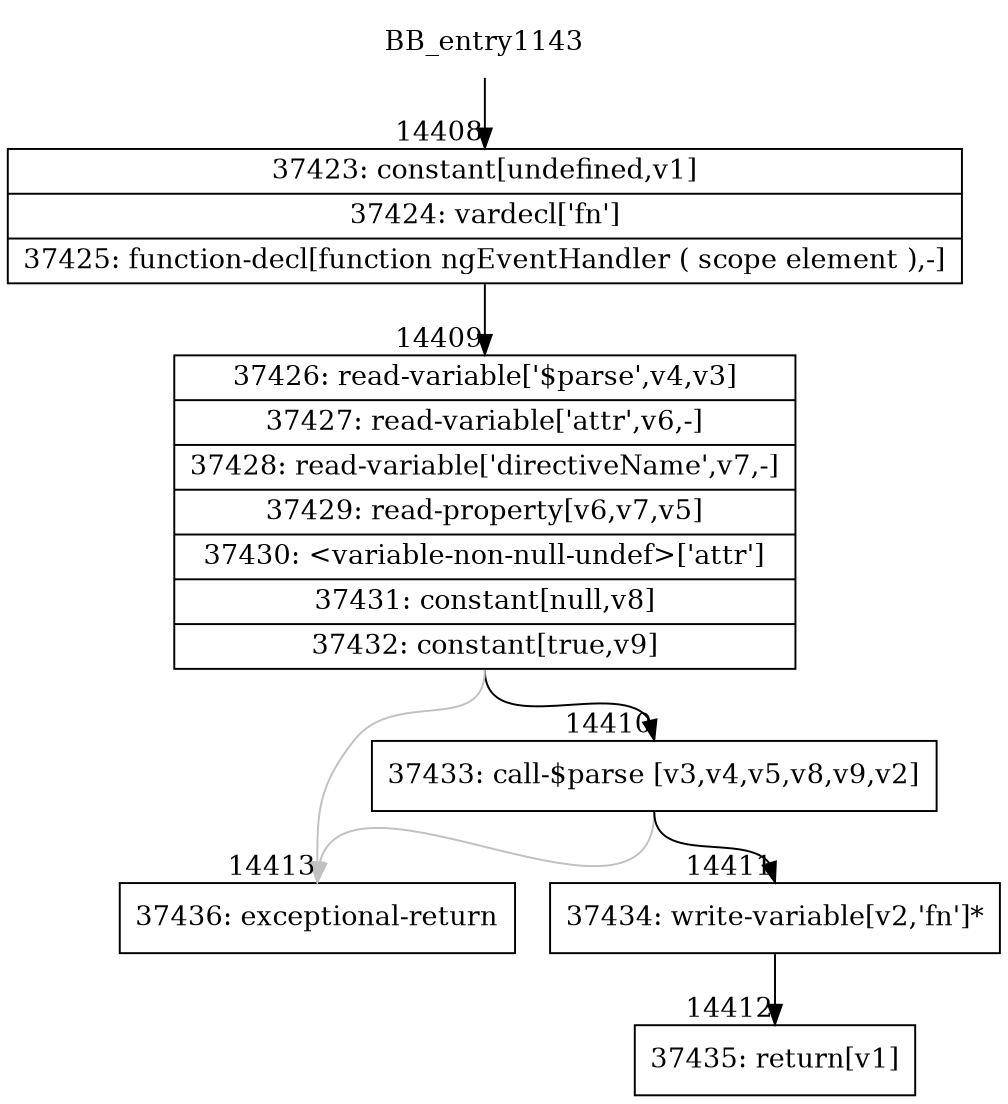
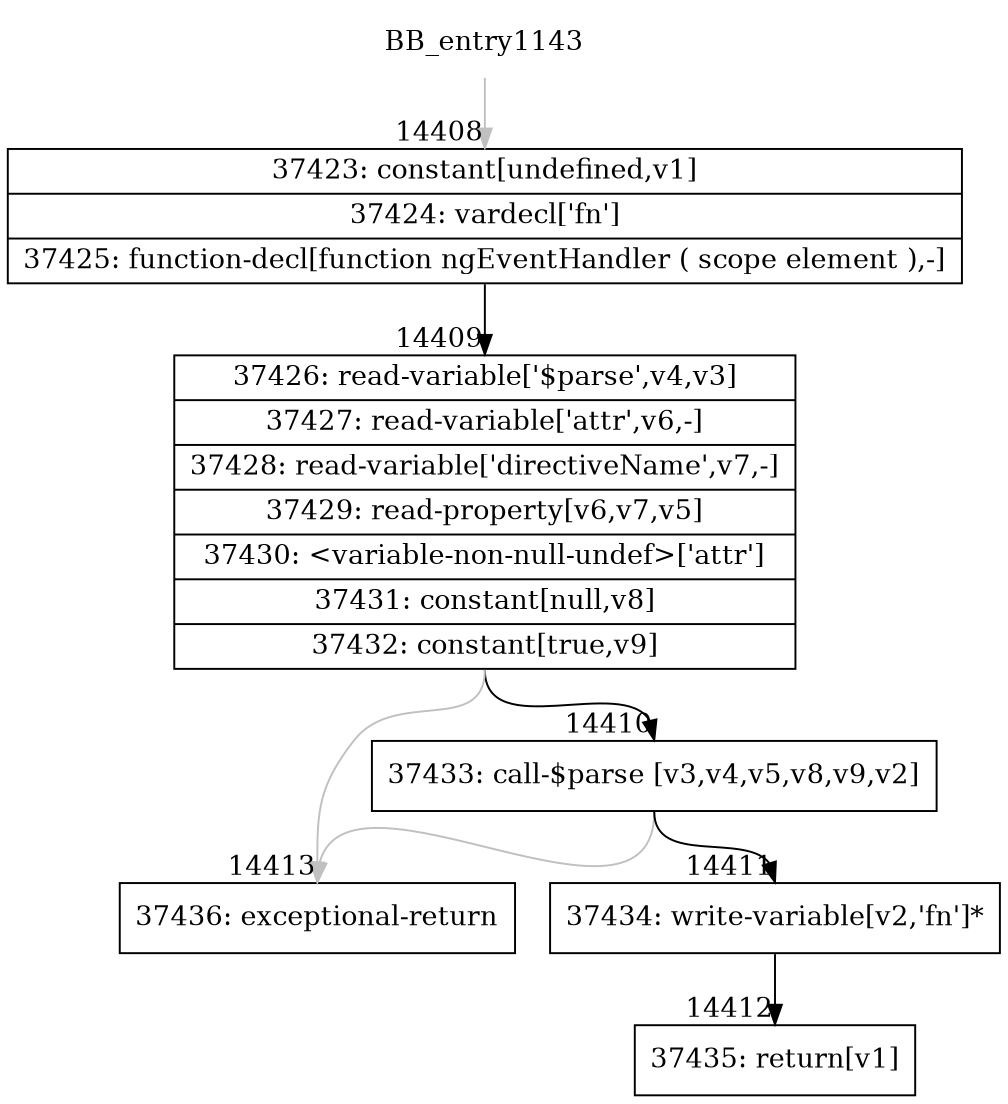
edge "BB_entry1143" -> "37423: constant[undefined,v1]": color black -> gray
